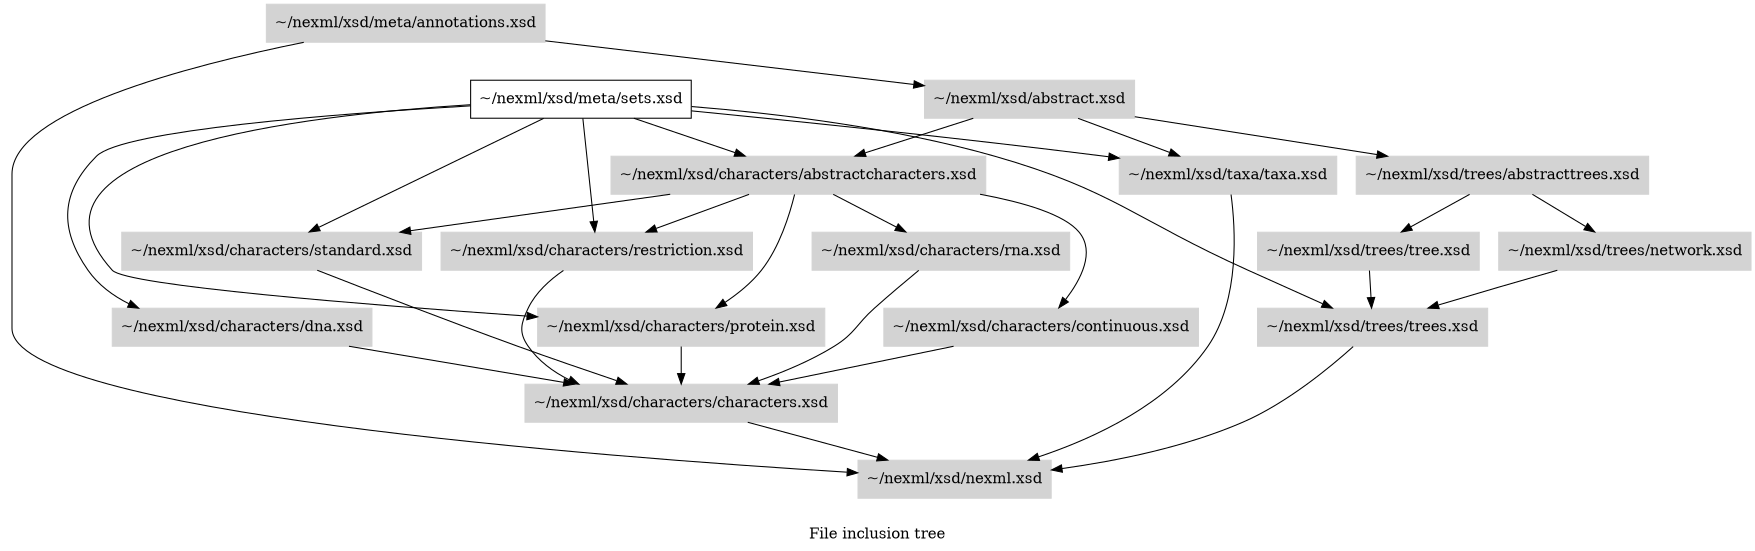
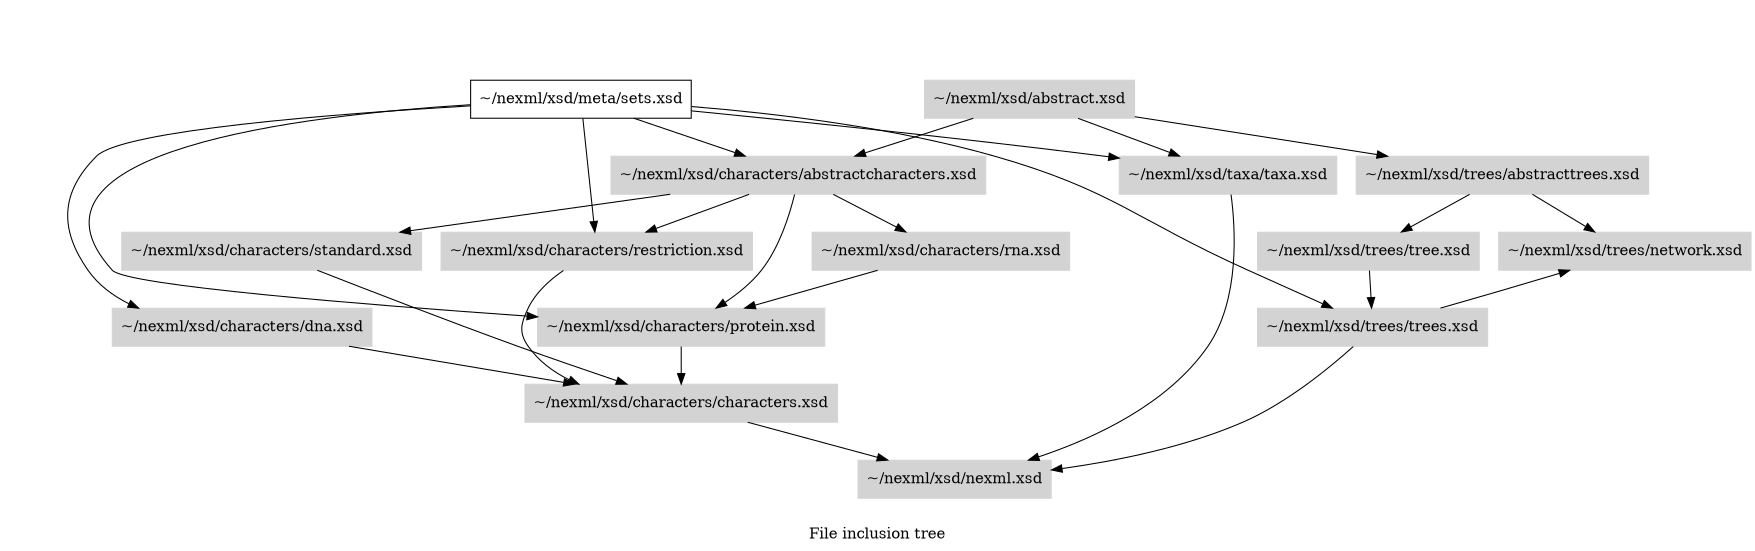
node "~/nexml/xsd/meta/annotations.xsd": removed
edge "~/nexml/xsd/meta/sets.xsd" -> "~/nexml/xsd/characters/standard.xsd": removed
edge "~/nexml/xsd/trees/network.xsd" -> "~/nexml/xsd/trees/trees.xsd": reversed
node "~/nexml/xsd/characters/continuous.xsd": removed
edge "~/nexml/xsd/characters/rna.xsd" -> "~/nexml/xsd/characters/characters.xsd": now "~/nexml/xsd/characters/rna.xsd" -> "~/nexml/xsd/characters/protein.xsd"
